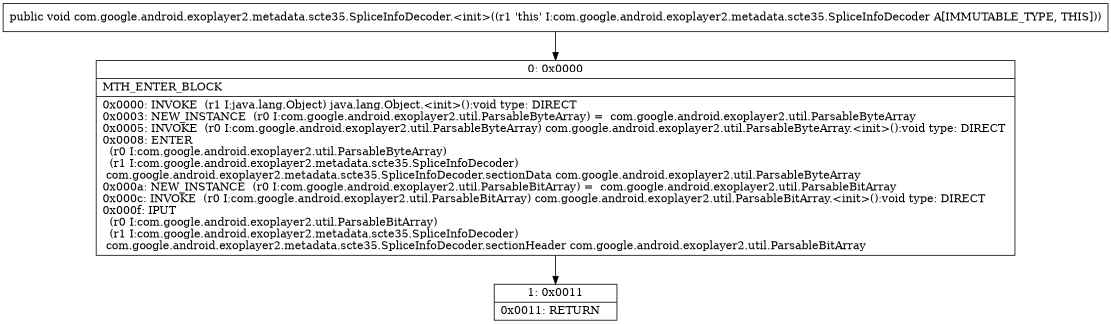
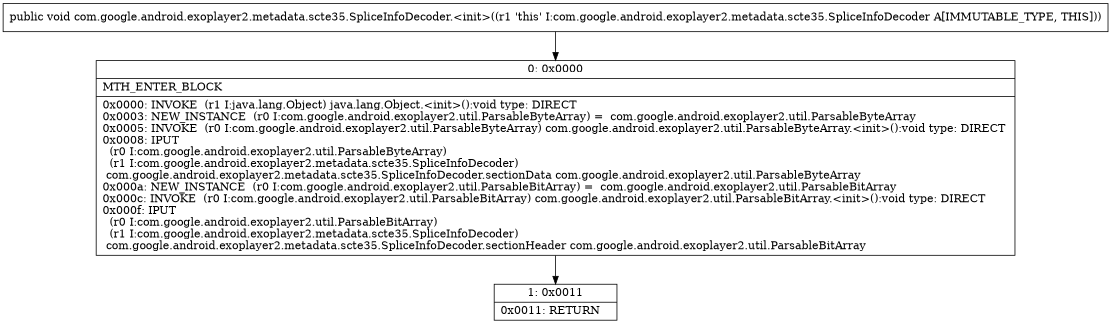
node "0: 0x0000": text "0x0008: ENTER" -> "0x0008: IPUT"
